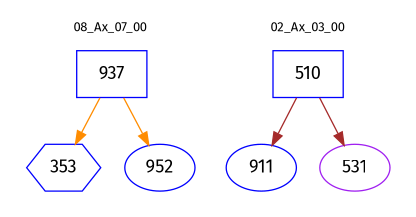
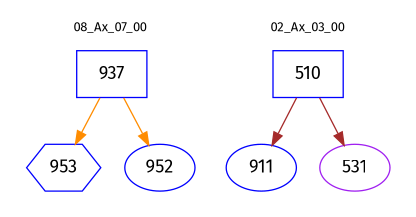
node "353": label "353" -> "953"
